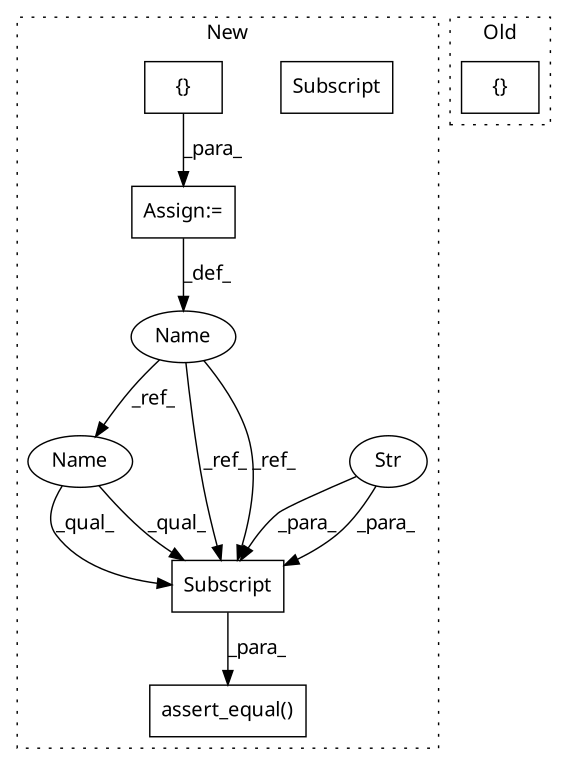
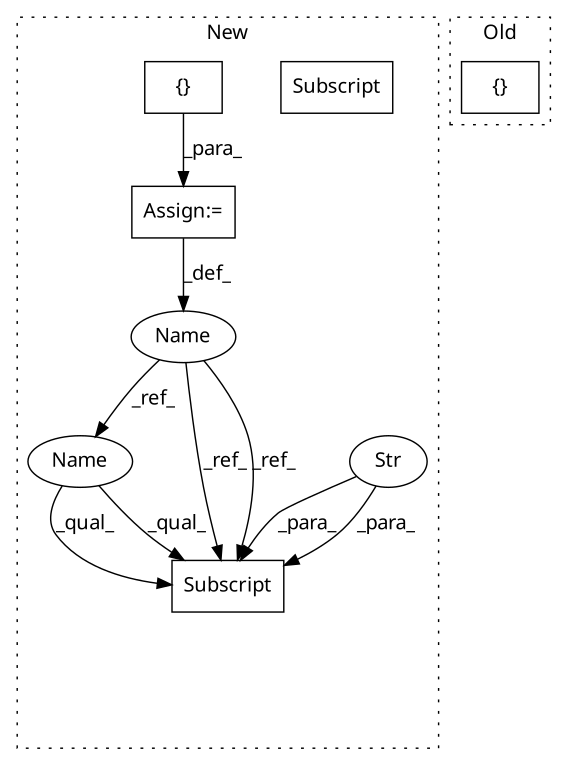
node "assert_equal()": removed
